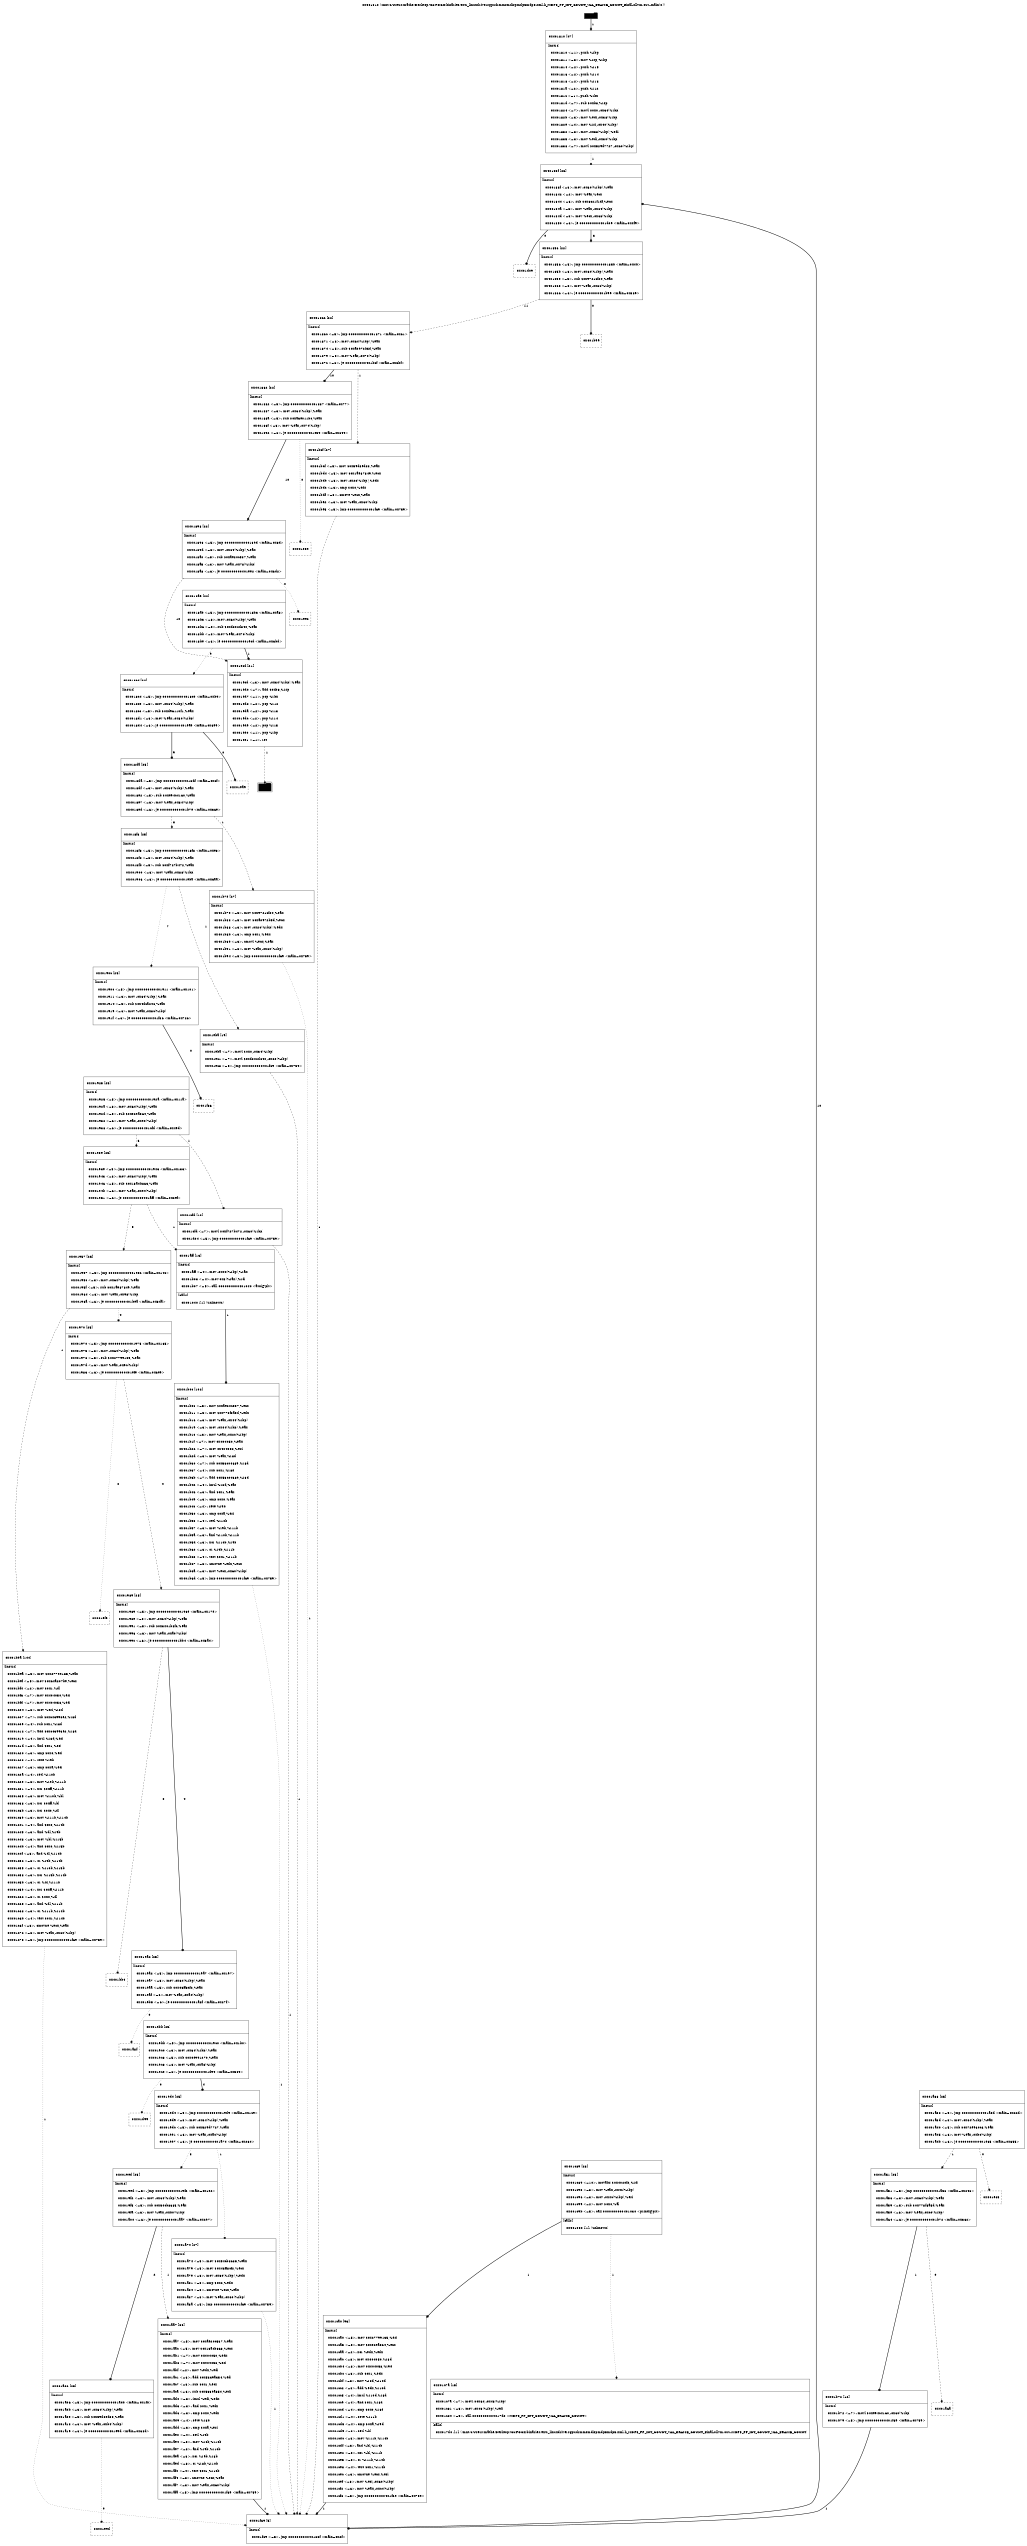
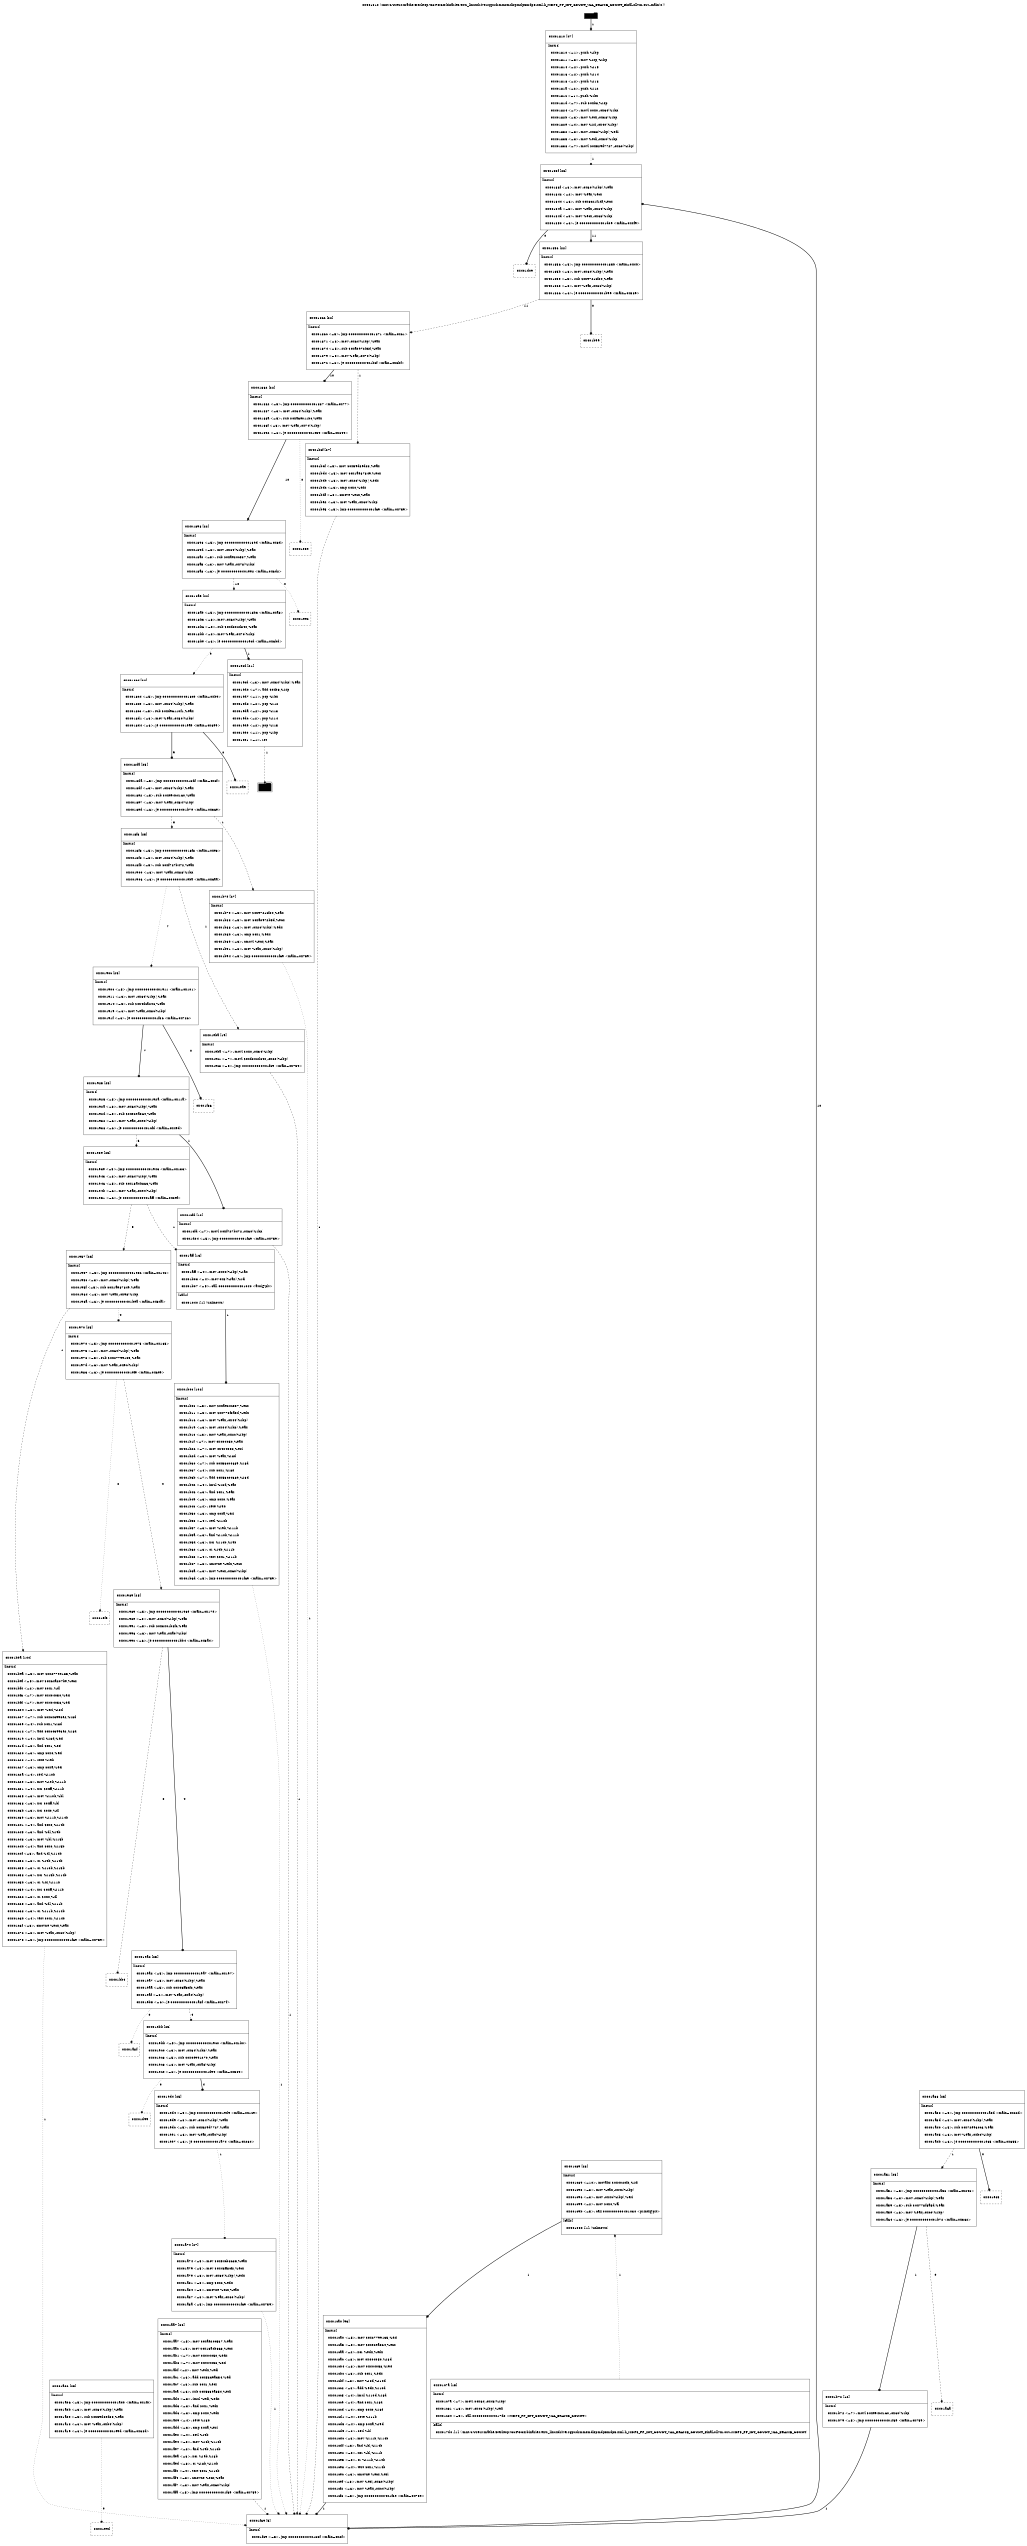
edge "0x40183f [23]" -> "0x401856 [22]": label " 3" -> " 11"
edge "0x401898 [22]" -> "0x401ecd [21]": now "0x401898 [22]" -> "0x4018ae [22]"
edge "0x40190c [25]" -> "0x401925 [25]": added, label "7"
edge "0x401925 [25]" -> "0x401cfd [12]": style dashed -> bold
edge "0x4019a2 [25]" -> "0x4019bb [25]": added, label "4"
edge "0x401a38 [25]" -> "0x401e65": style dashed -> bold
node "0x4019ed [25]": removed
edge "0x401c89 [23]" -> "0x401c7a [15]": reversed
edge "0x401aa7 [88]" -> "0x401f69 [5]": style bold -> dashed
edge "0x401ca0 [93]" -> "0x401f69 [5]": arrowhead diamond -> dot
